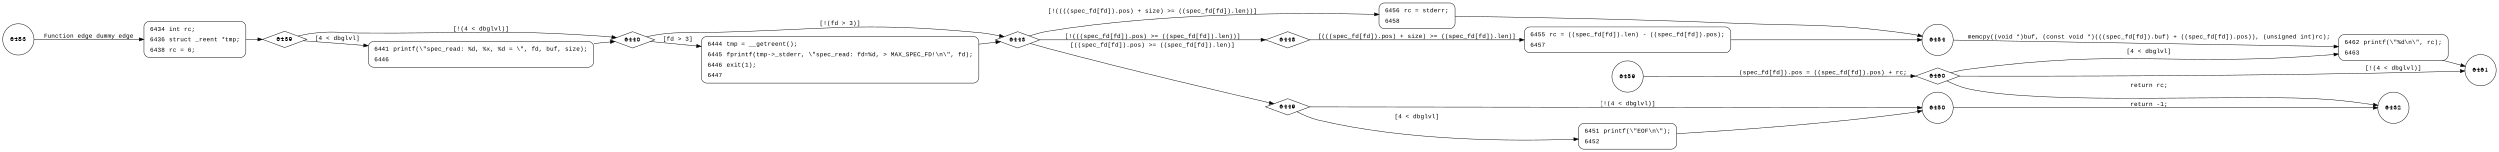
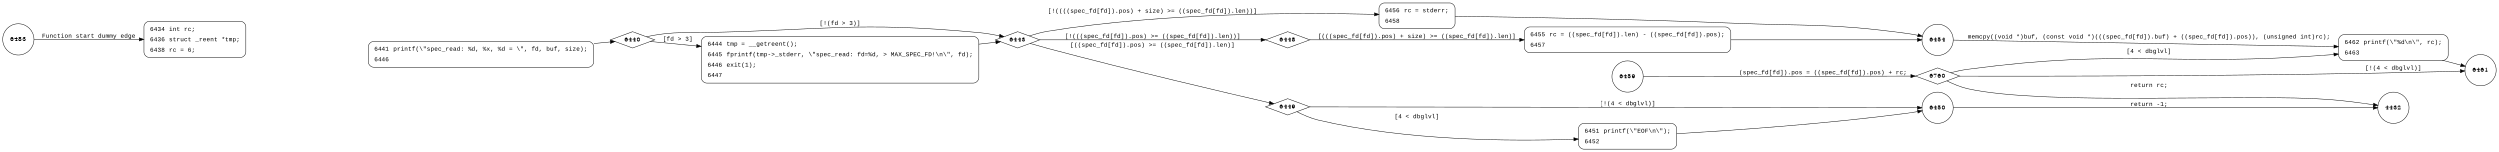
edge "6483" -> "6434": label "Function edge dummy edge" -> "Function start dummy edge"
node "6439": removed
node "6460": label "6460" -> "6760"
node "6432": label "6432" -> "4432"
